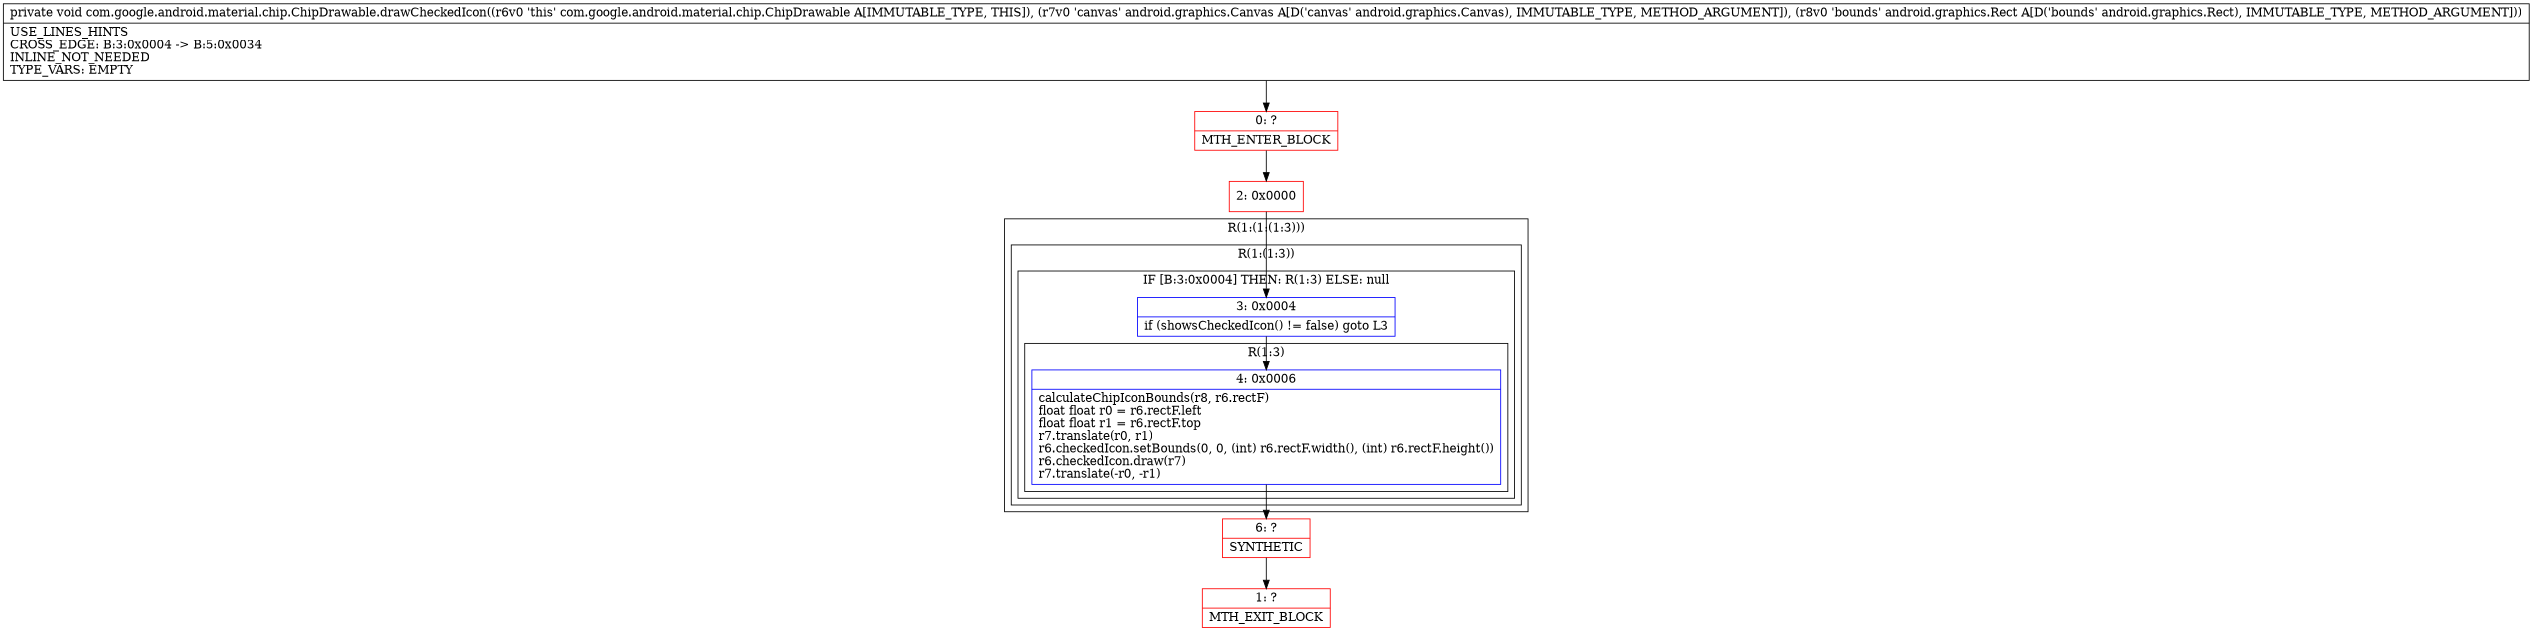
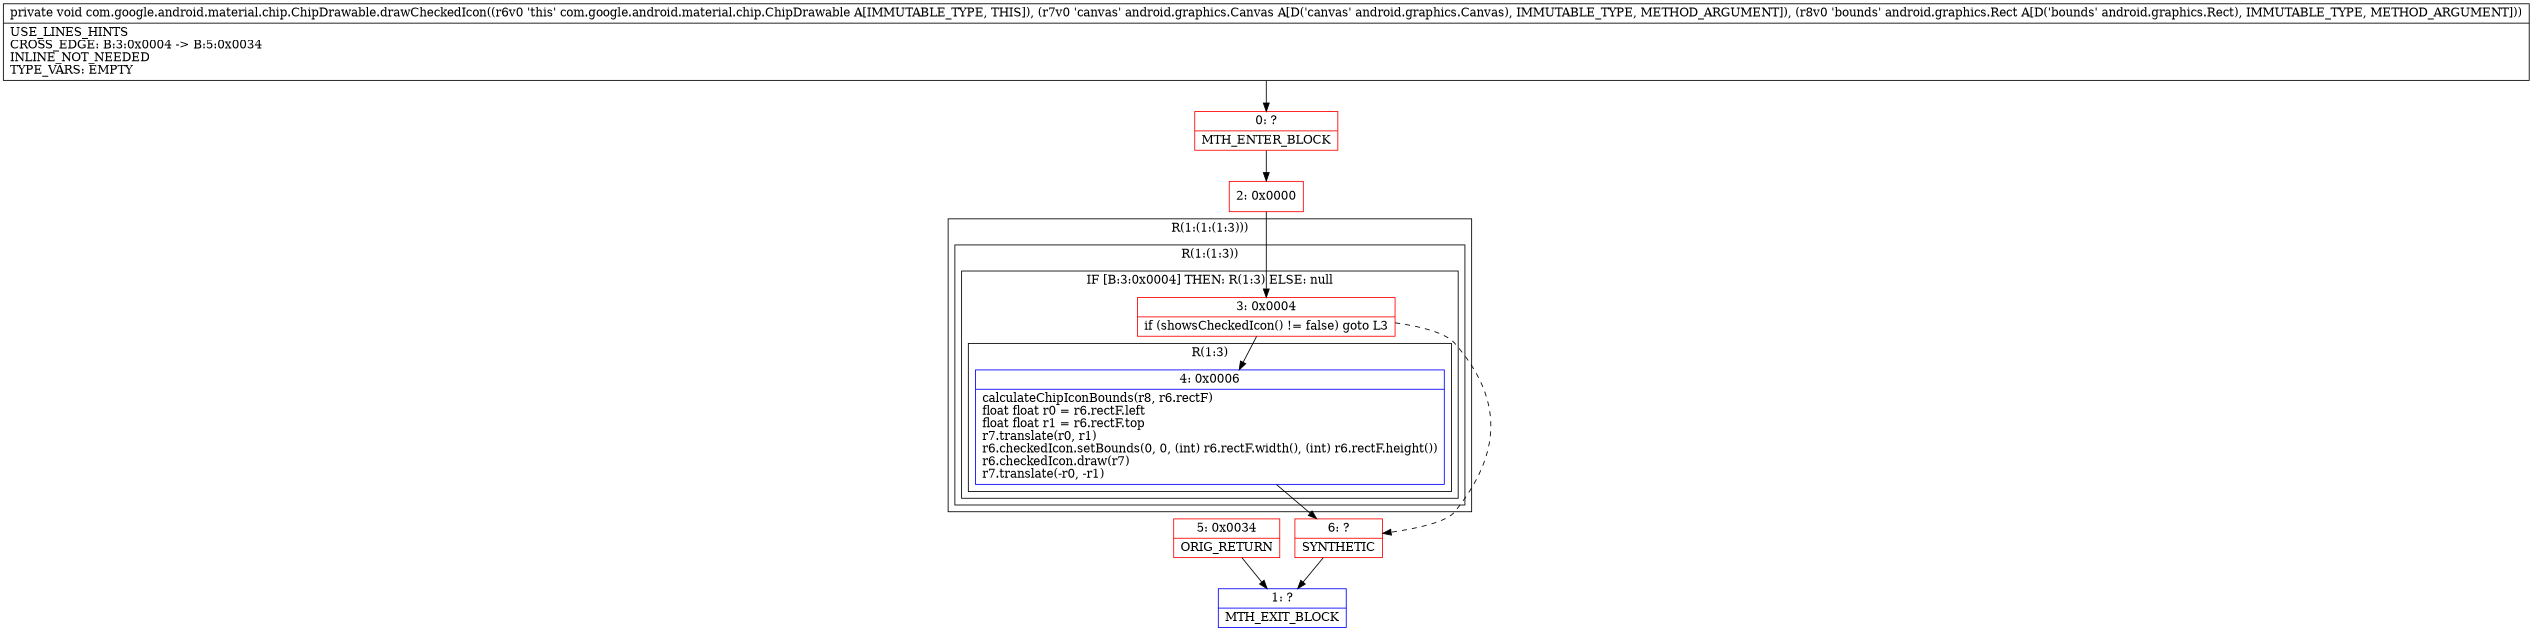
node "3: 0x0004": color blue -> red
edge "3: 0x0004" -> "6: ?": added
node "5: 0x0034": added
node "1: ?": color red -> blue
